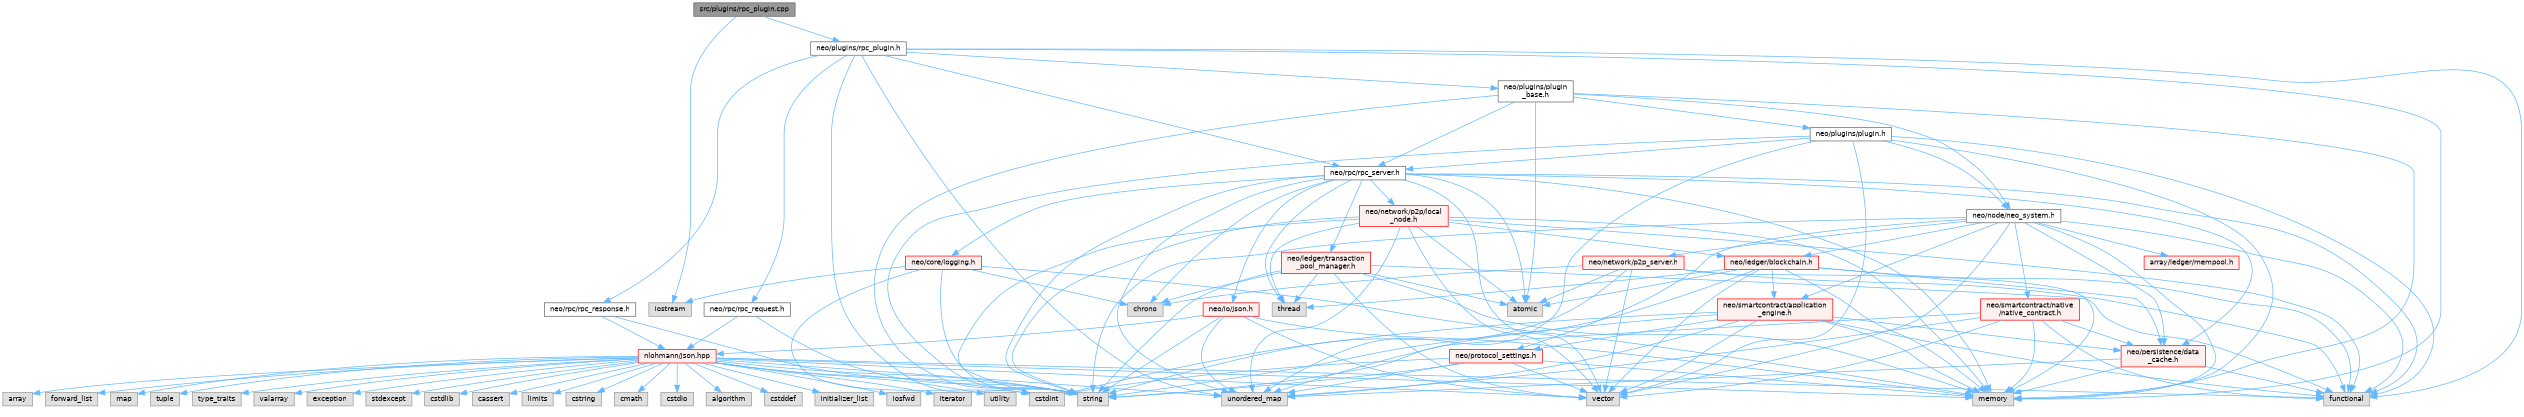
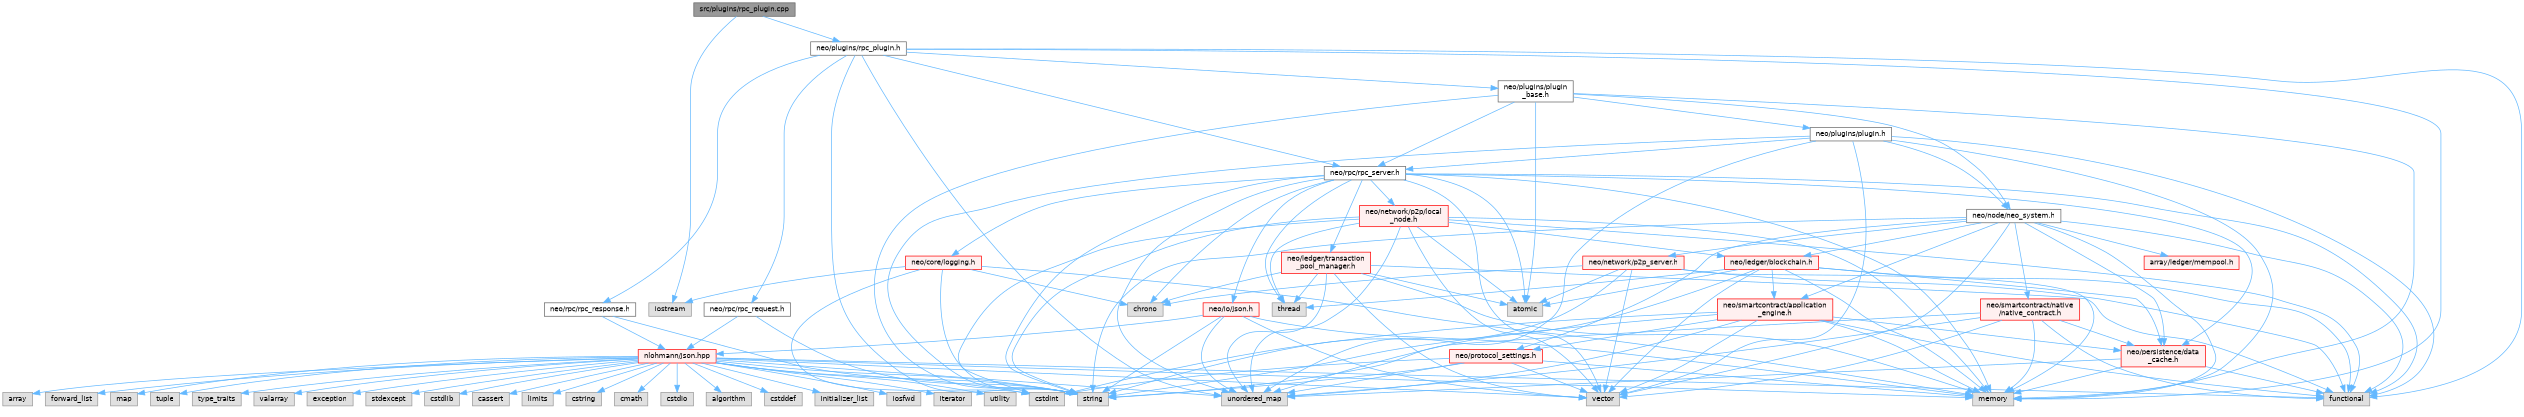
edge "neo/ledger/transaction _pool_manager.h" -> "string": now "neo/ledger/transaction _pool_manager.h" -> "unordered_map"
